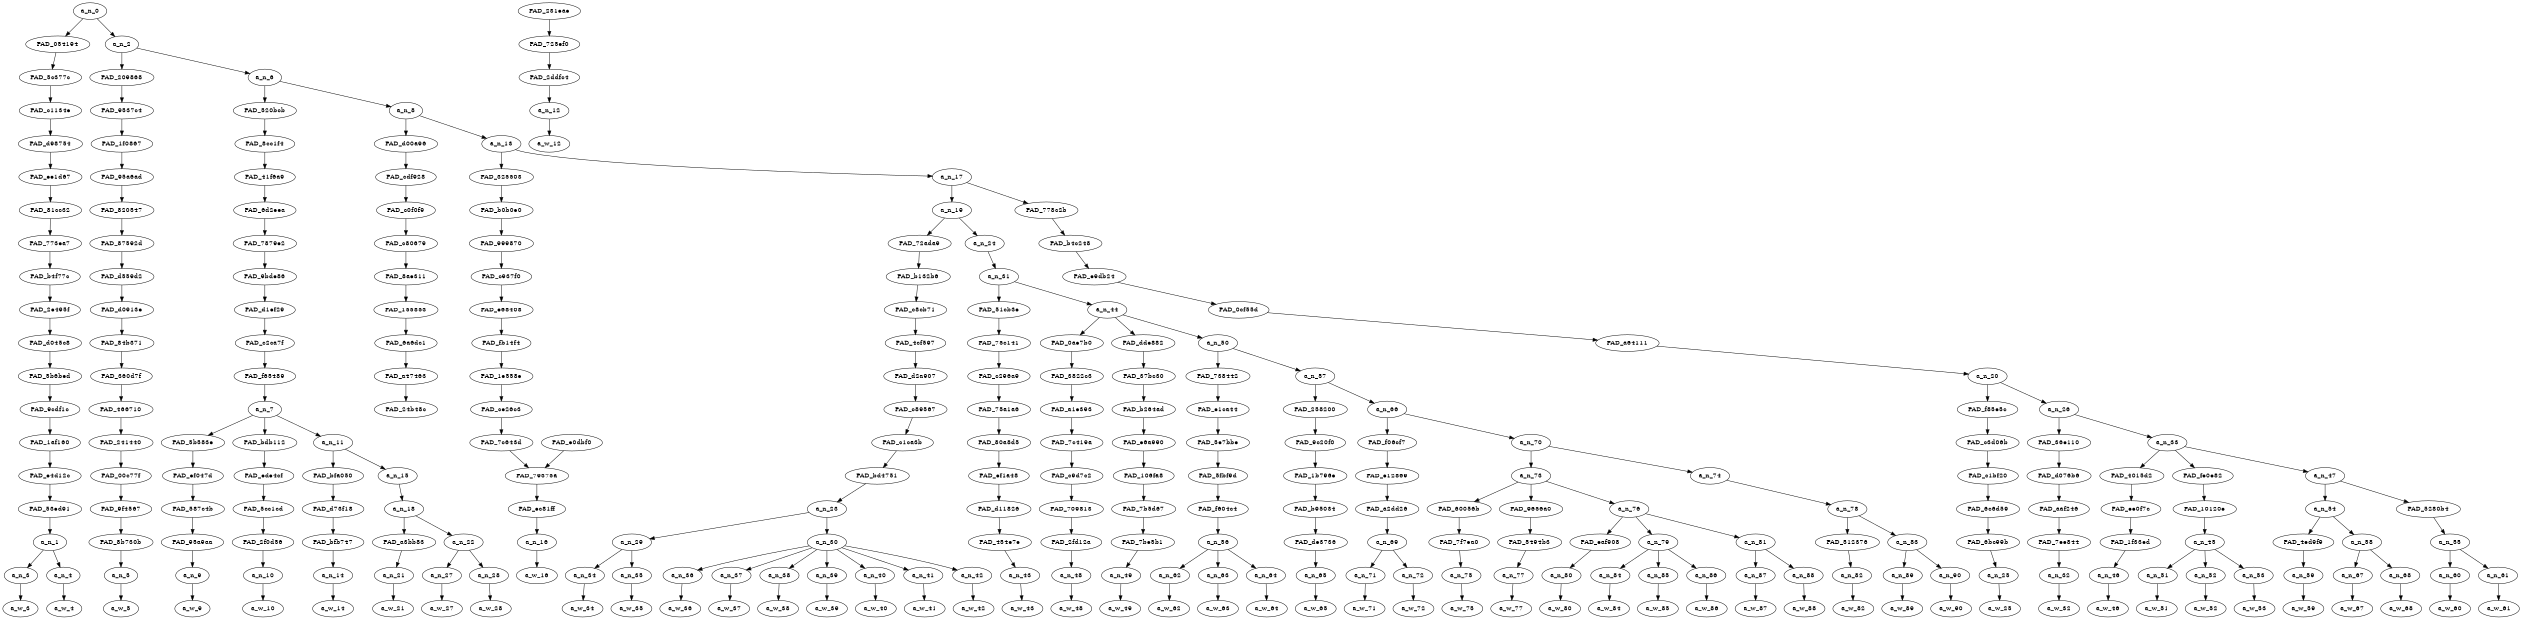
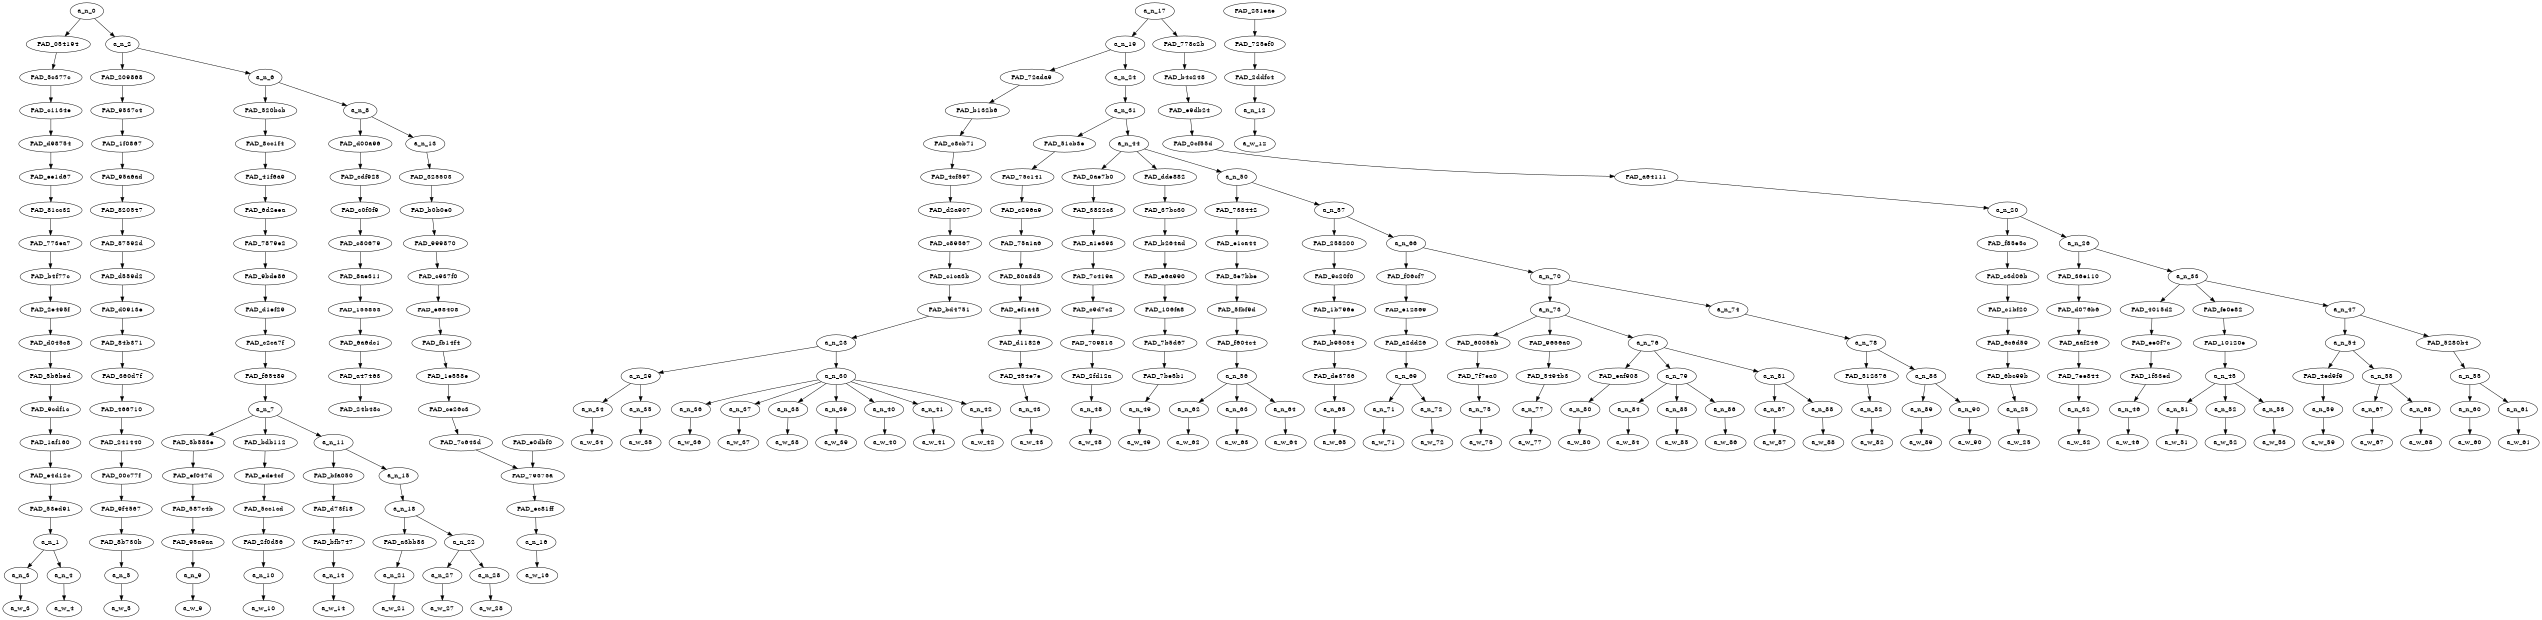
edge "a_n_13" -> "a_n_17": removed
